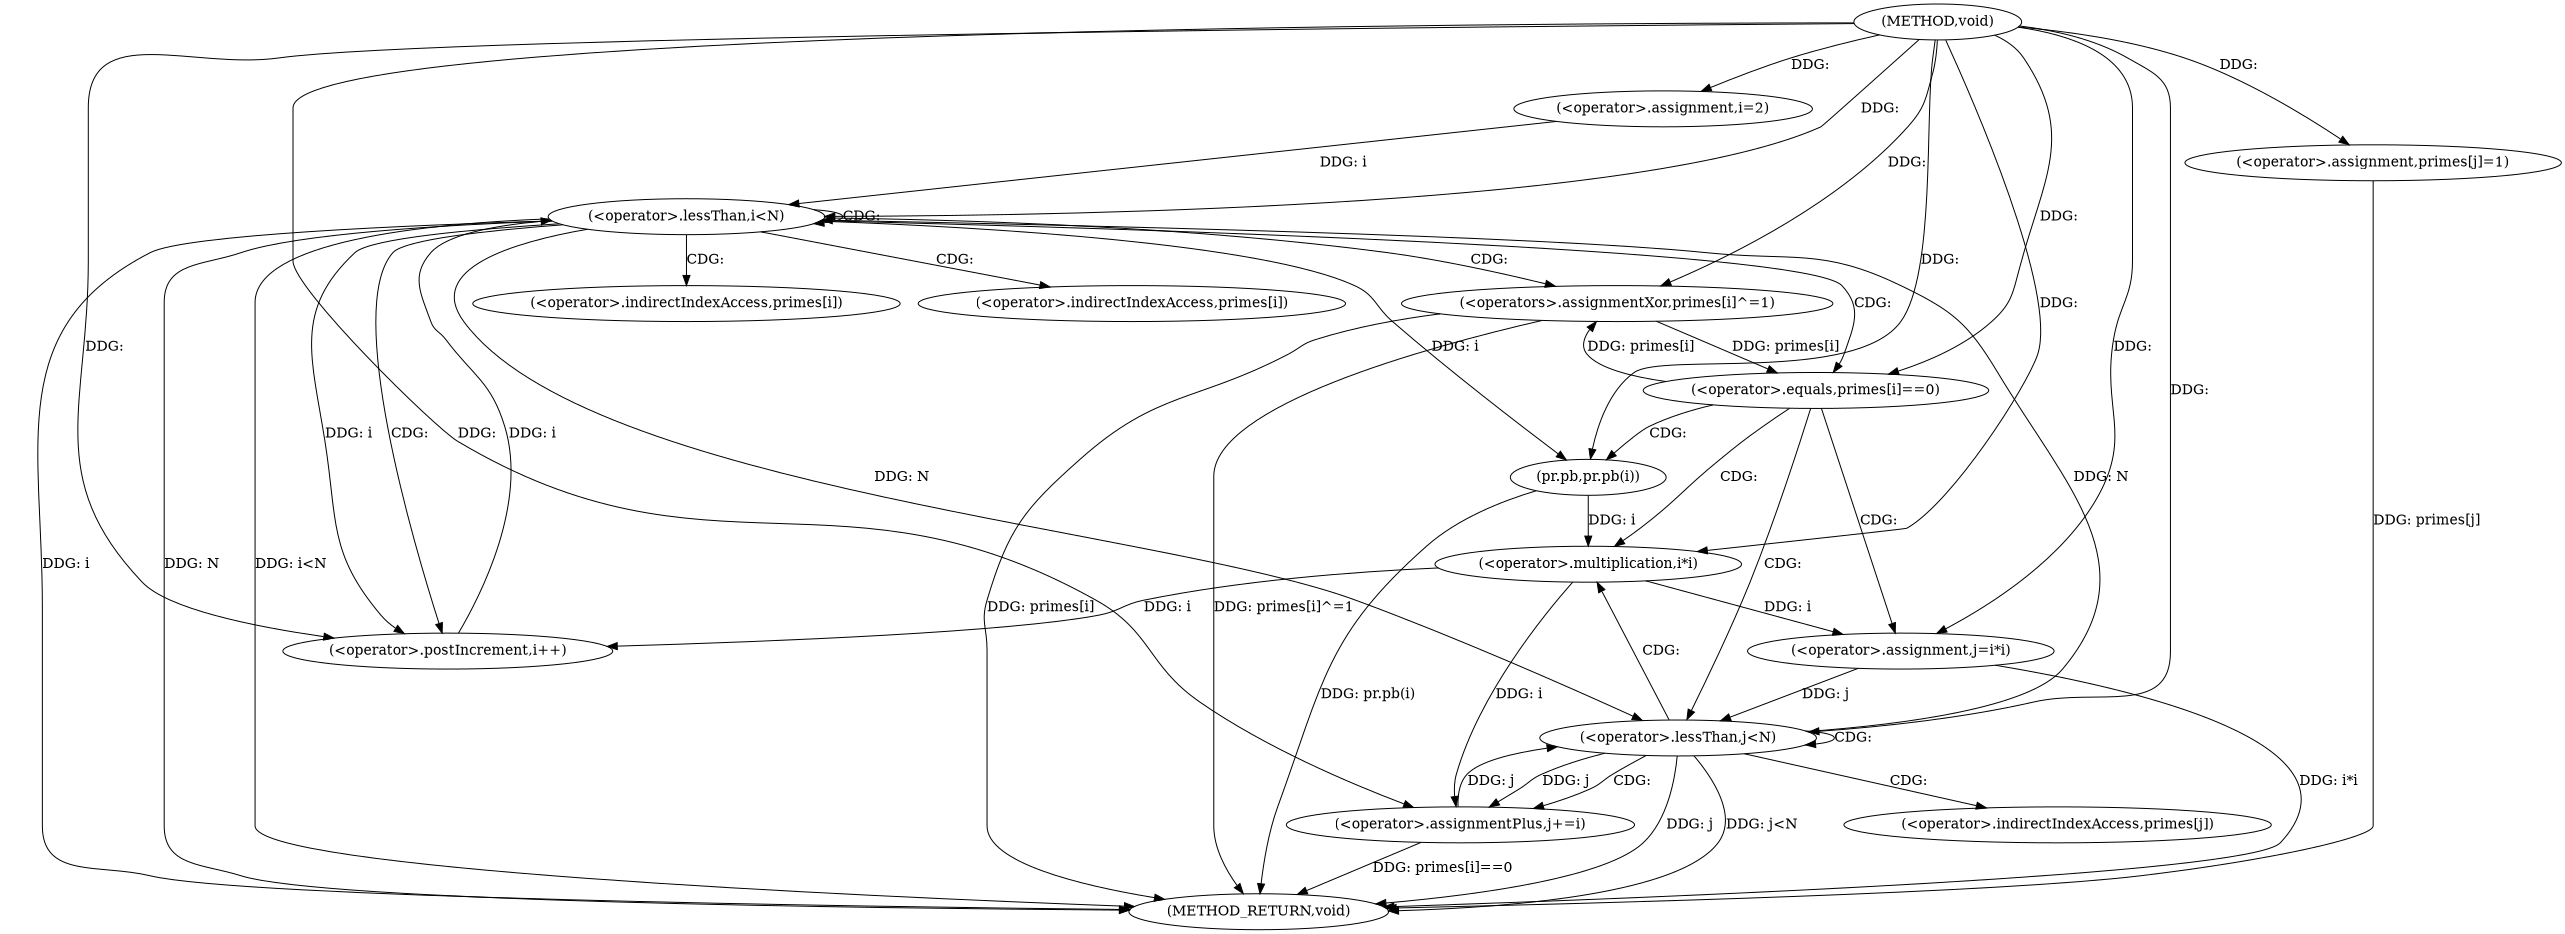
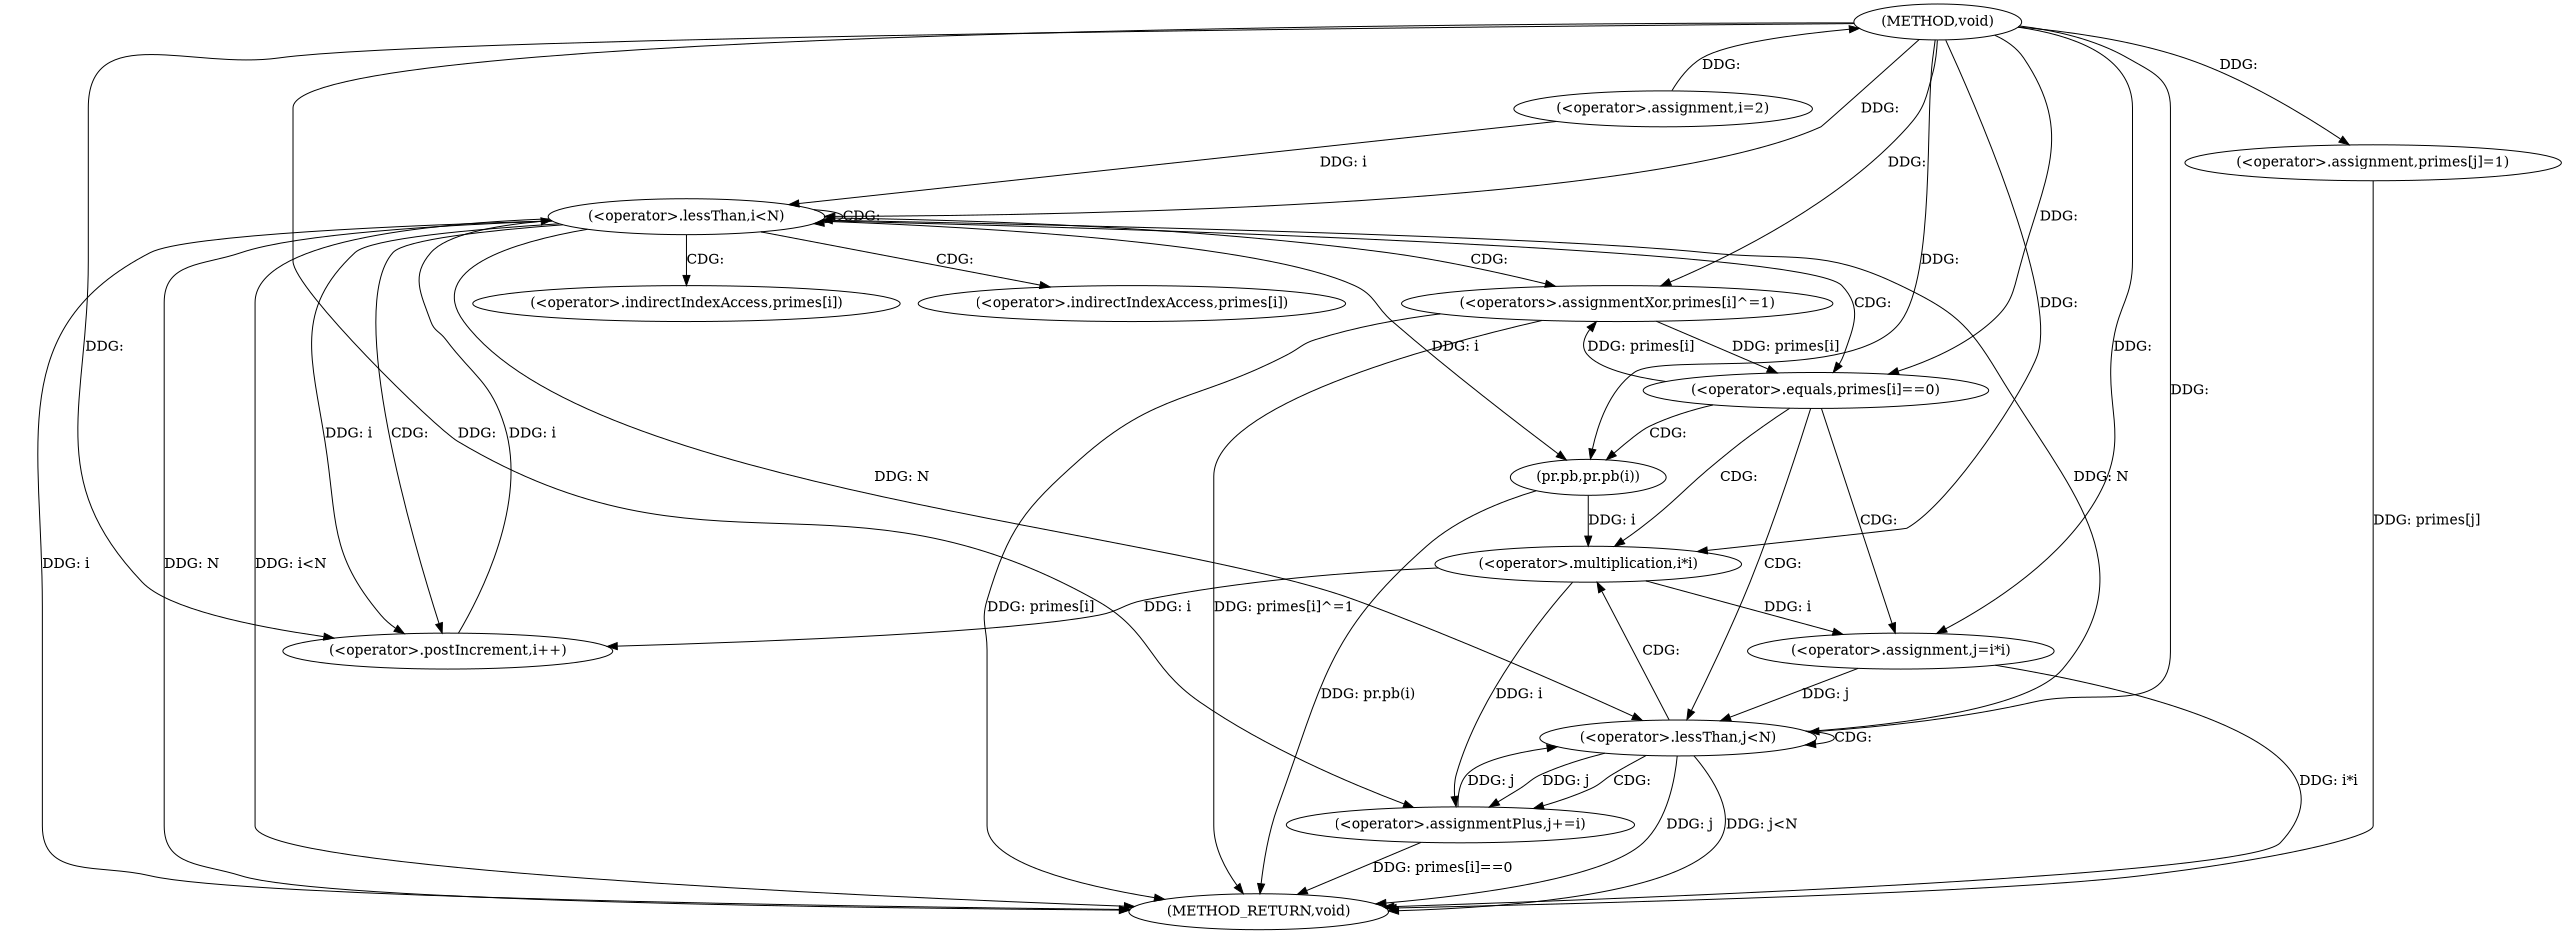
edge "(METHOD,void)" -> "(<operator>.assignment,i=2)": reversed
node "(<operator>.indirectIndexAccess,primes[j])": removed
